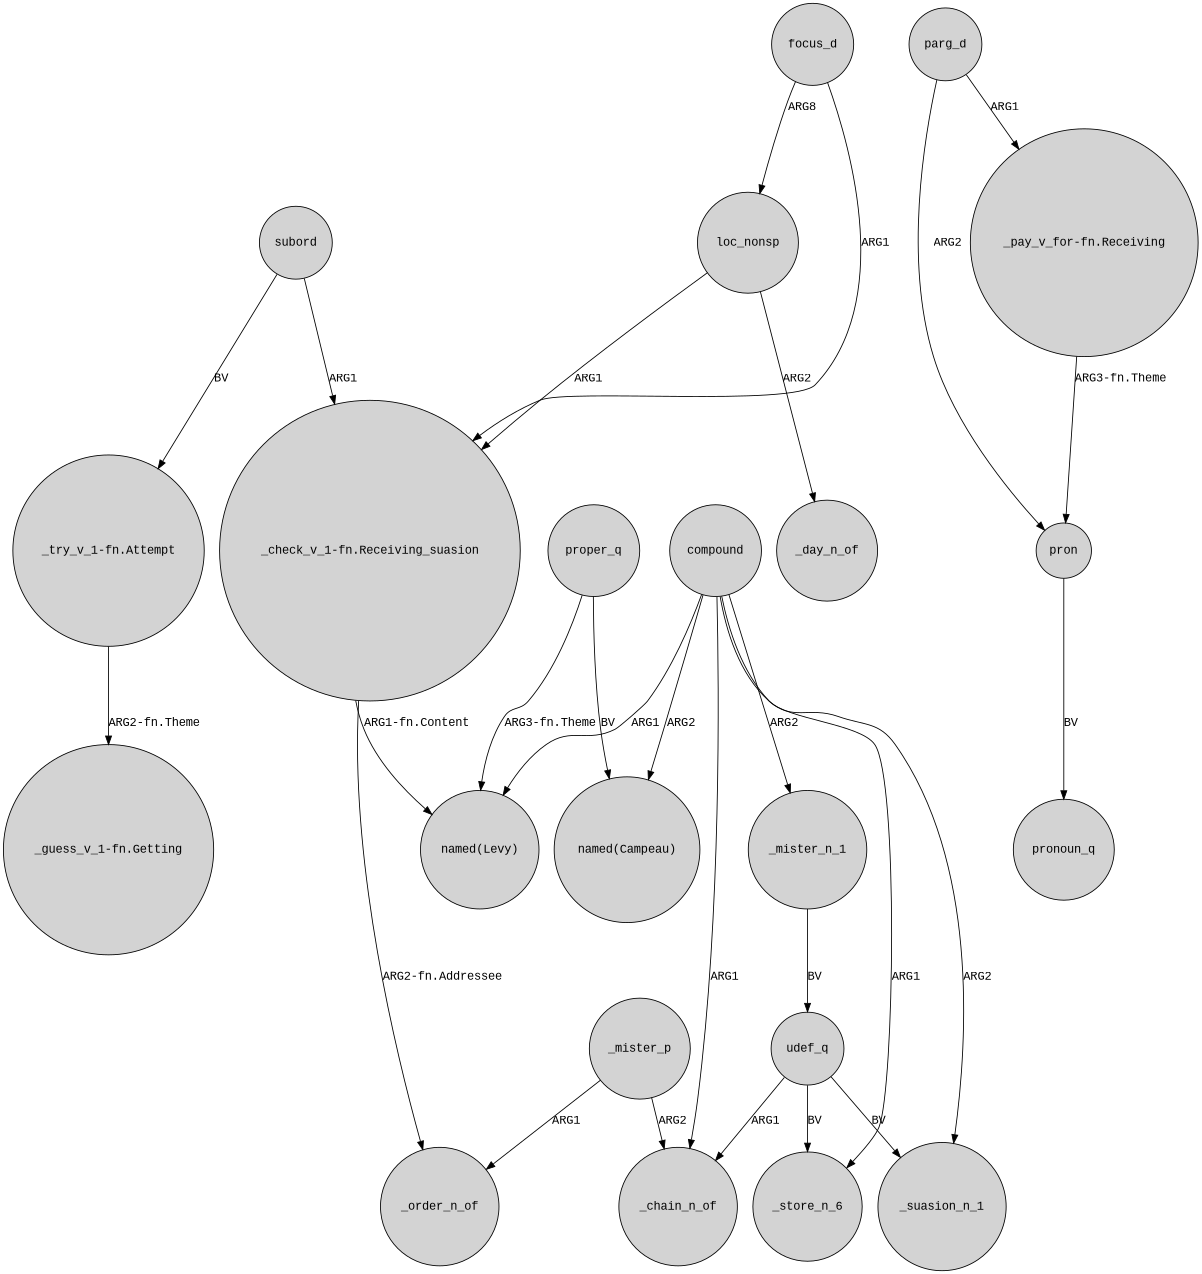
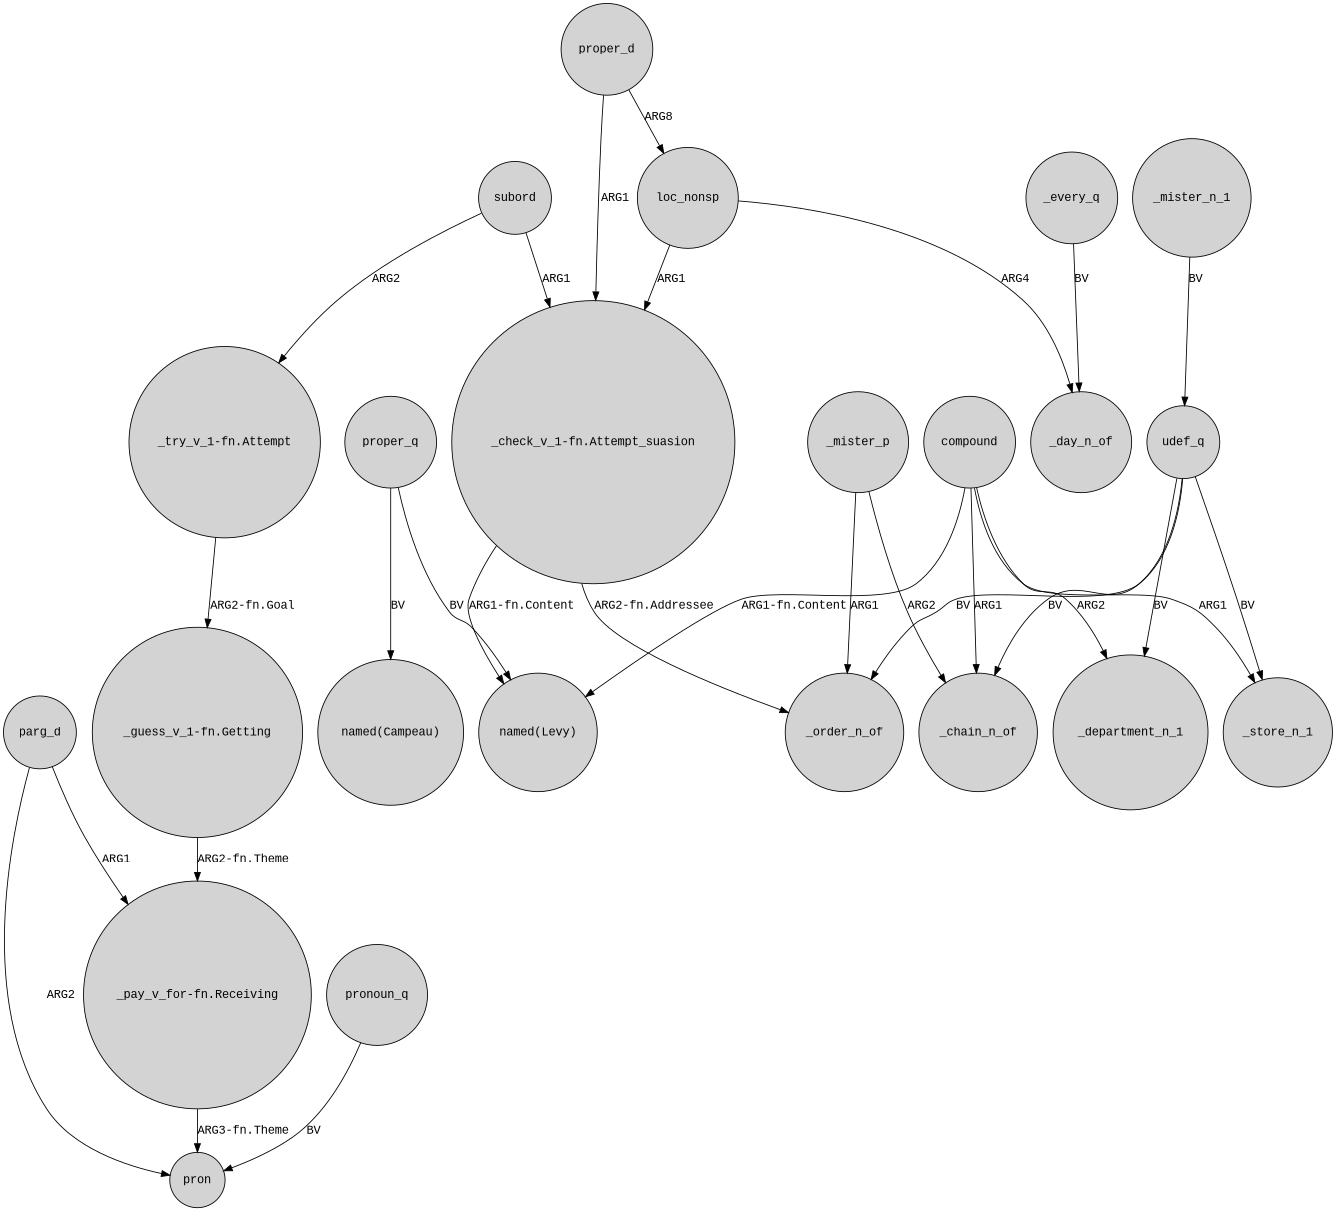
node "focus_d": label "focus_d" -> "proper_d"
node "_every_q": added
edge "subord" -> "_try_v_1-fn.Attempt": label "BV" -> "ARG2"
edge "loc_nonsp" -> "_day_n_of": label "ARG2" -> "ARG4"
node "_check_v_1-fn.Receiving_suasion": label "_check_v_1-fn.Receiving_suasion" -> "_check_v_1-fn.Attempt_suasion"
edge "udef_q" -> "_order_n_of": added, label "BV"
edge "compound" -> "named(Campeau)": removed, label "ARG2"
edge "pron" -> "pronoun_q": reversed
edge "compound" -> "_mister_n_1": removed, label "ARG2"
edge "_try_v_1-fn.Attempt" -> "_guess_v_1-fn.Getting": label "ARG2-fn.Theme" -> "ARG2-fn.Goal"
edge "proper_q" -> "named(Levy)": label "ARG3-fn.Theme" -> "BV"
edge "compound" -> "named(Levy)": label "ARG1" -> "ARG1-fn.Content"
edge "_guess_v_1-fn.Getting" -> "_pay_v_for-fn.Receiving": added, label "ARG2-fn.Theme"
edge "udef_q" -> "_chain_n_of": label "ARG1" -> "BV"
node "_store_n_6": label "_store_n_6" -> "_store_n_1"
node "_suasion_n_1": label "_suasion_n_1" -> "_department_n_1"
